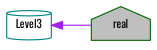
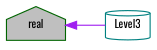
edge "real" -> "Level3": reversed
